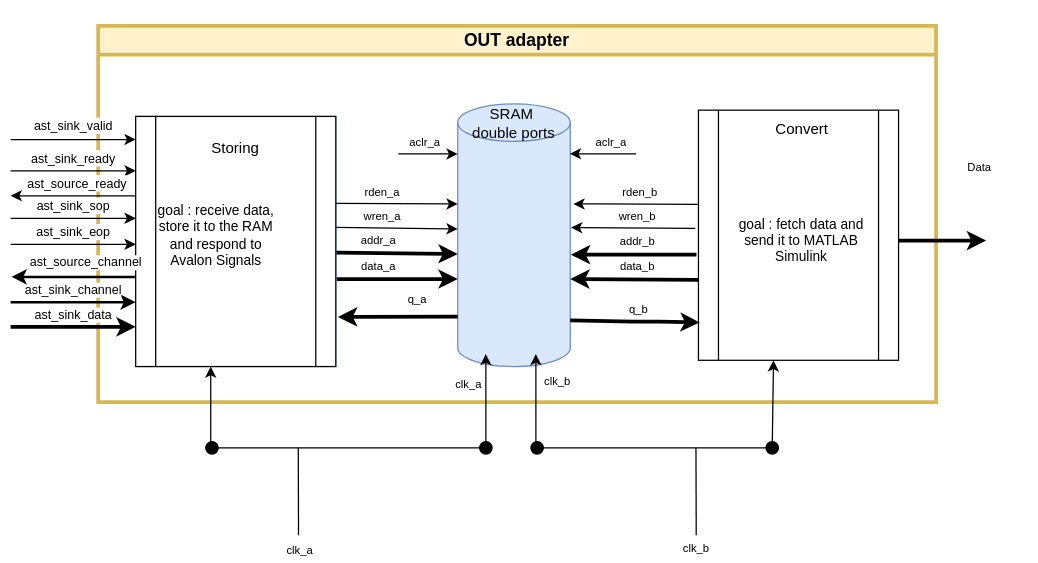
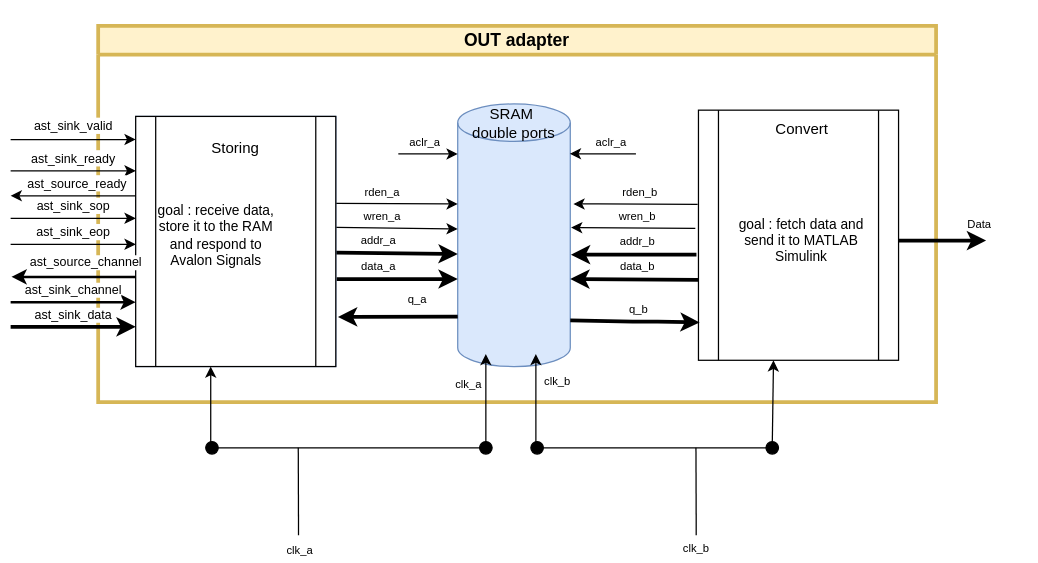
node "Data": moved (979, 168) -> (979, 224)
